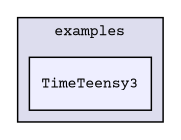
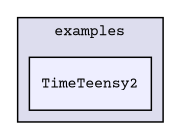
node "TimeTeensy3": label "TimeTeensy3" -> "TimeTeensy2"
